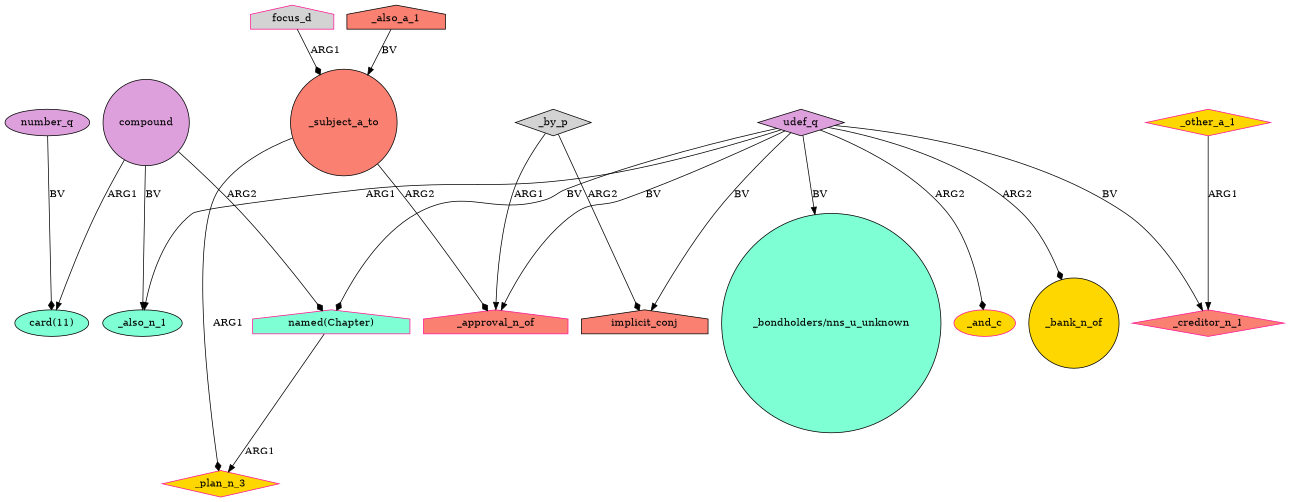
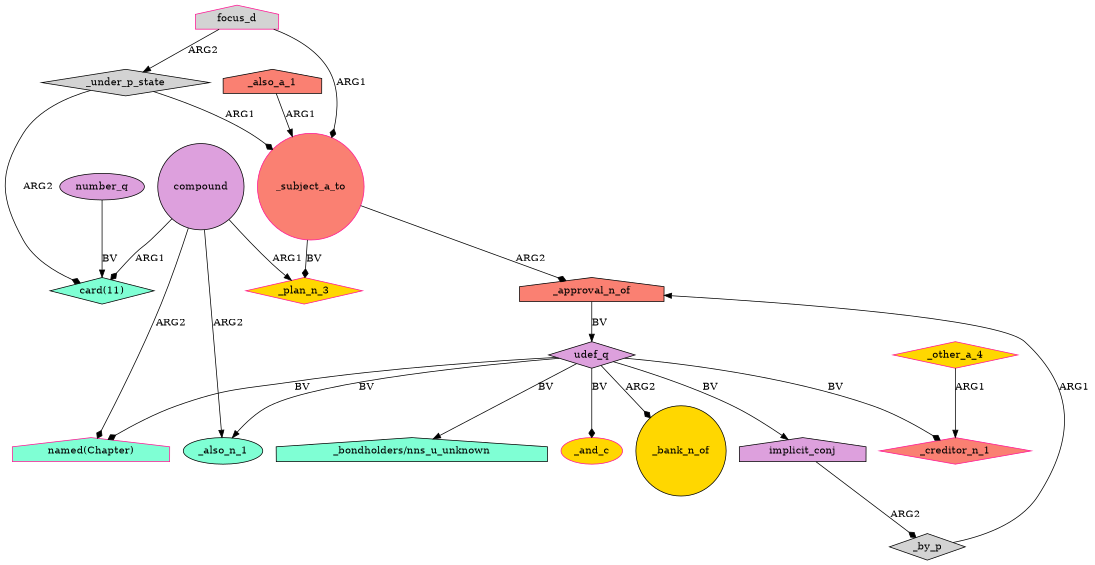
edge "_also_a_1" -> "_subject_a_to": label "BV" -> "ARG1"
node "_under_p_state": added
node "_subject_a_to": color black -> deeppink
node "_other_a_1": label "_other_a_1" -> "_other_a_4"
edge "udef_q" -> "_creditor_n_1": arrowhead normal -> diamond
edge "compound" -> "_also_n_1": label "BV" -> "ARG2"
edge "udef_q" -> "_also_n_1": label "ARG1" -> "BV"
edge "udef_q" -> "_and_c": label "ARG2" -> "BV"
edge "udef_q" -> "_approval_n_of": reversed
edge "number_q" -> "card(11)": arrowhead diamond -> normal
edge "_by_p" -> "implicit_conj": reversed
edge "compound" -> "card(11)": arrowhead normal -> diamond
node "card(11)": shape ellipse -> diamond
edge "_subject_a_to" -> "_plan_n_3": label "ARG1" -> "BV"
node "_approval_n_of": color deeppink -> black
node "implicit_conj": fillcolor salmon -> plum
node "_bondholders/nns_u_unknown": shape circle -> house
edge "named(Chapter)" -> "_plan_n_3": now "compound" -> "_plan_n_3"
